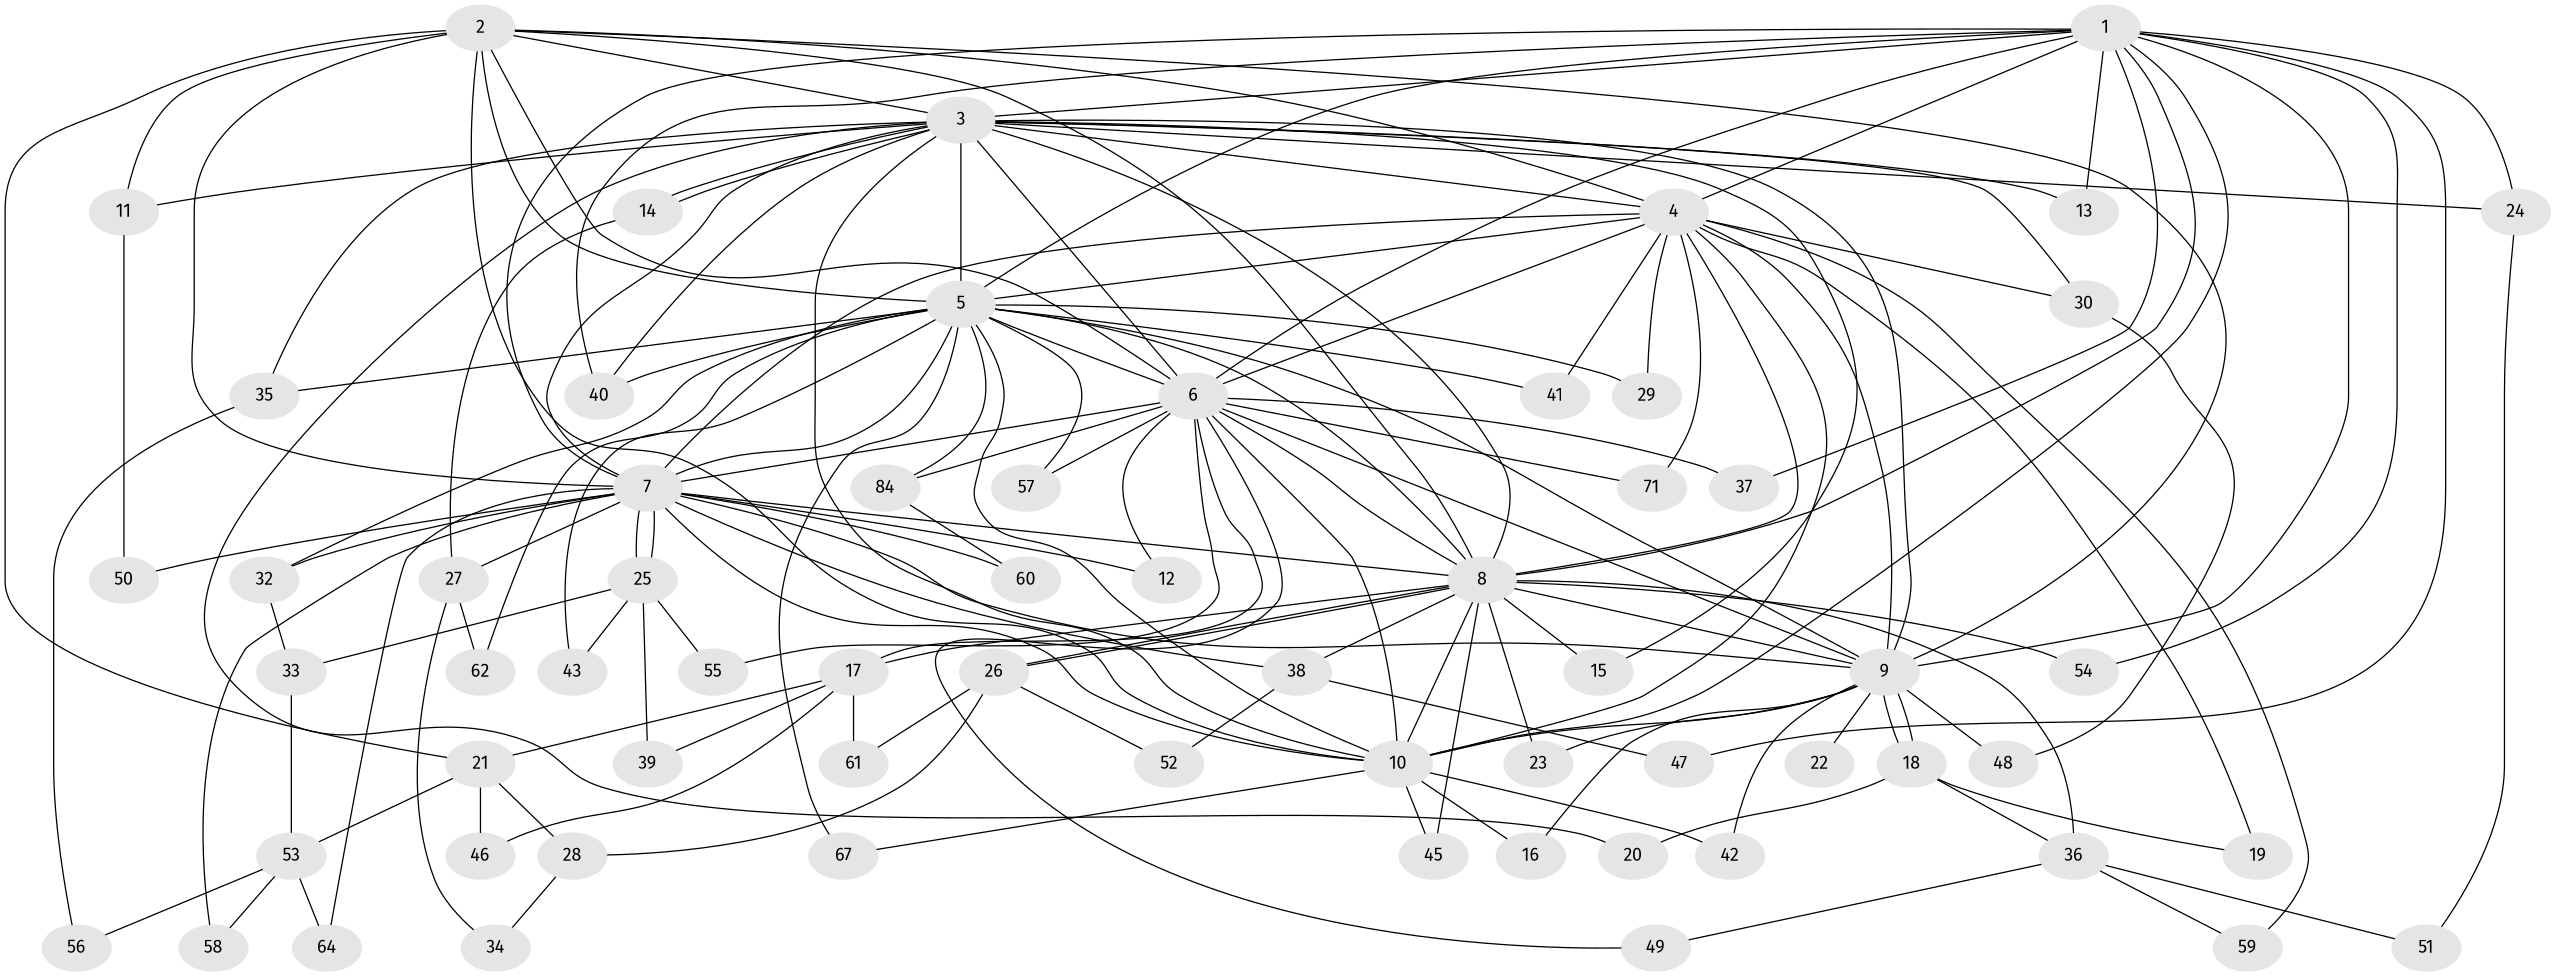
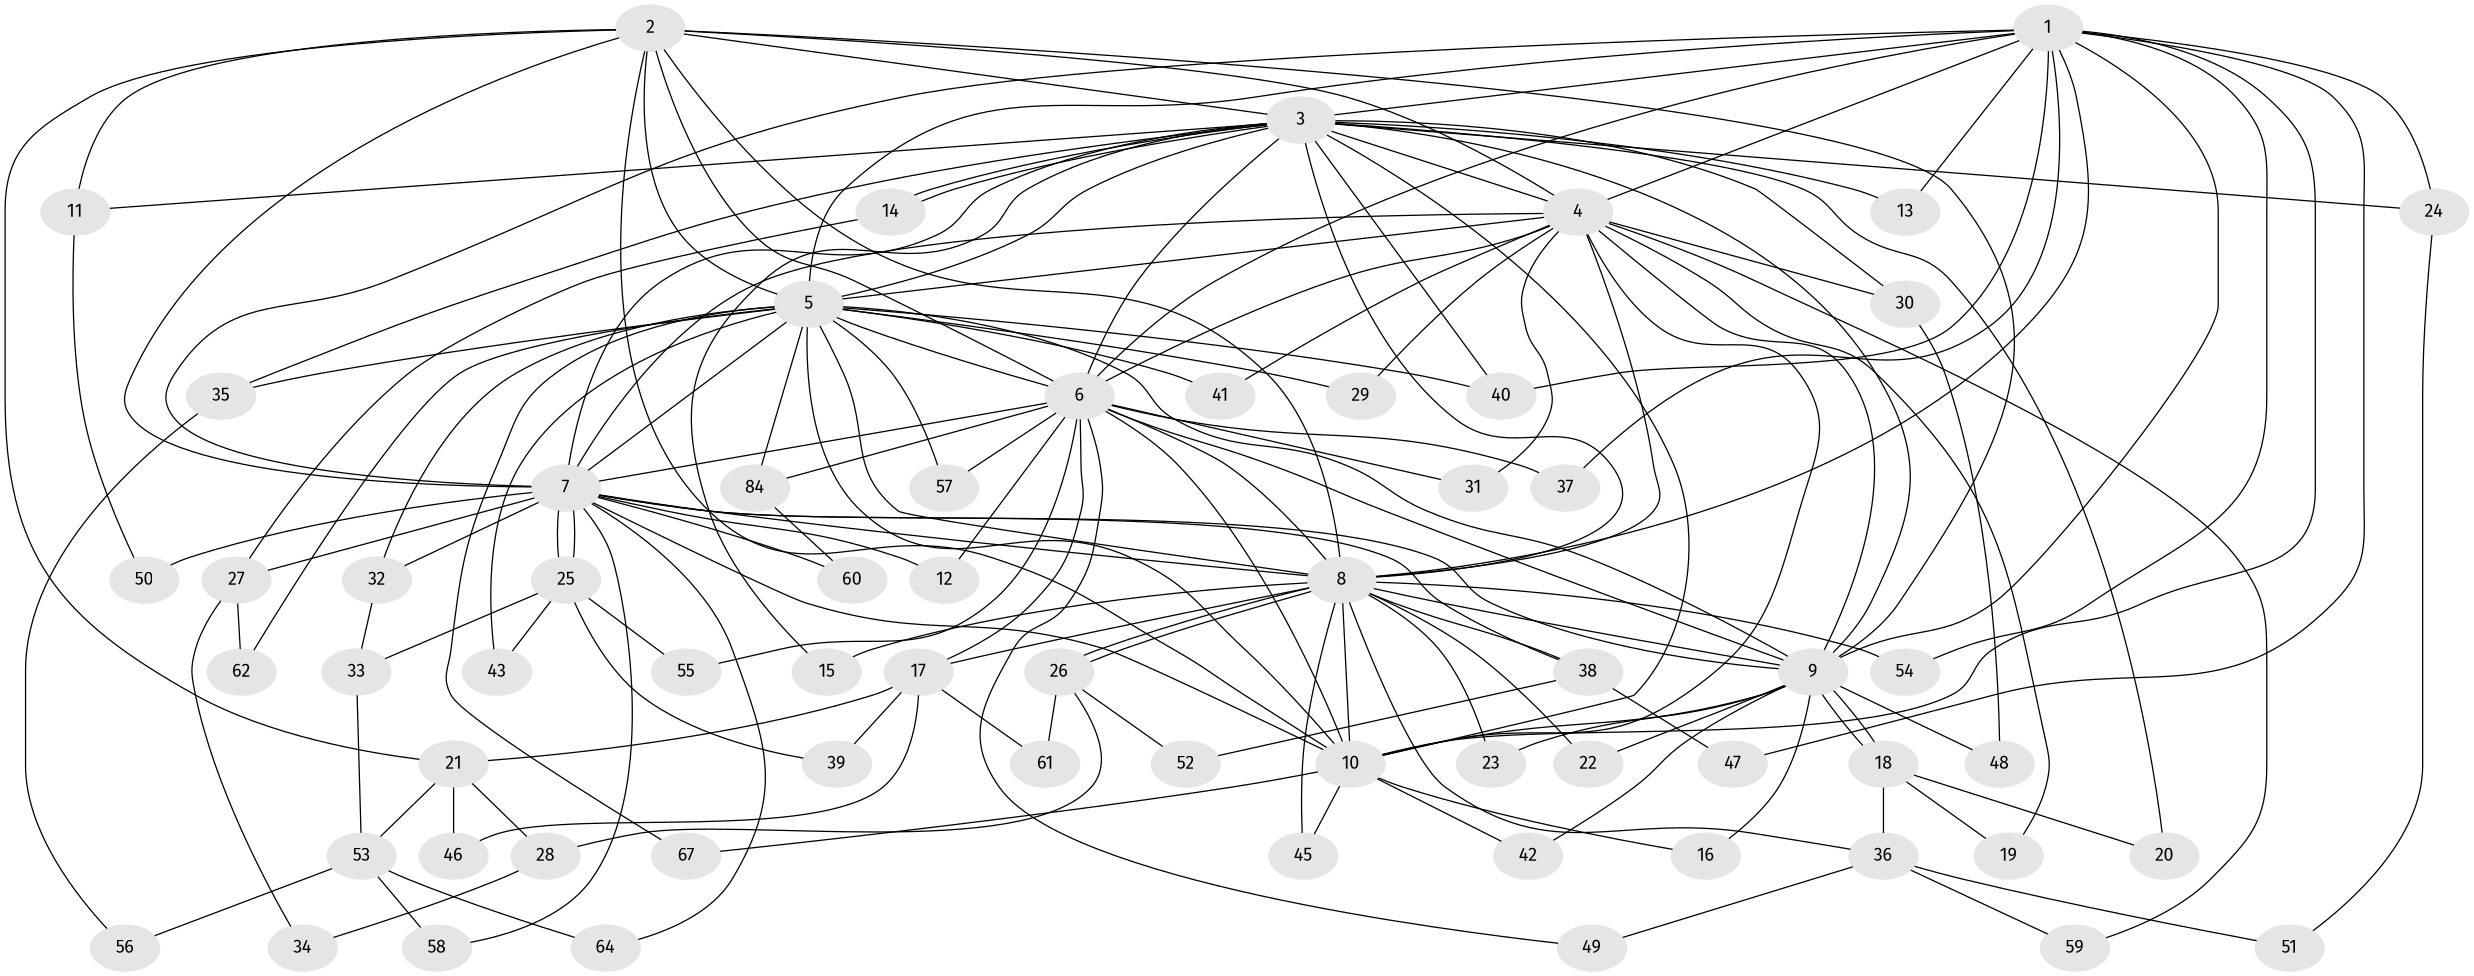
node "71": label "71" -> "31"
edge "8" -- "22": added
